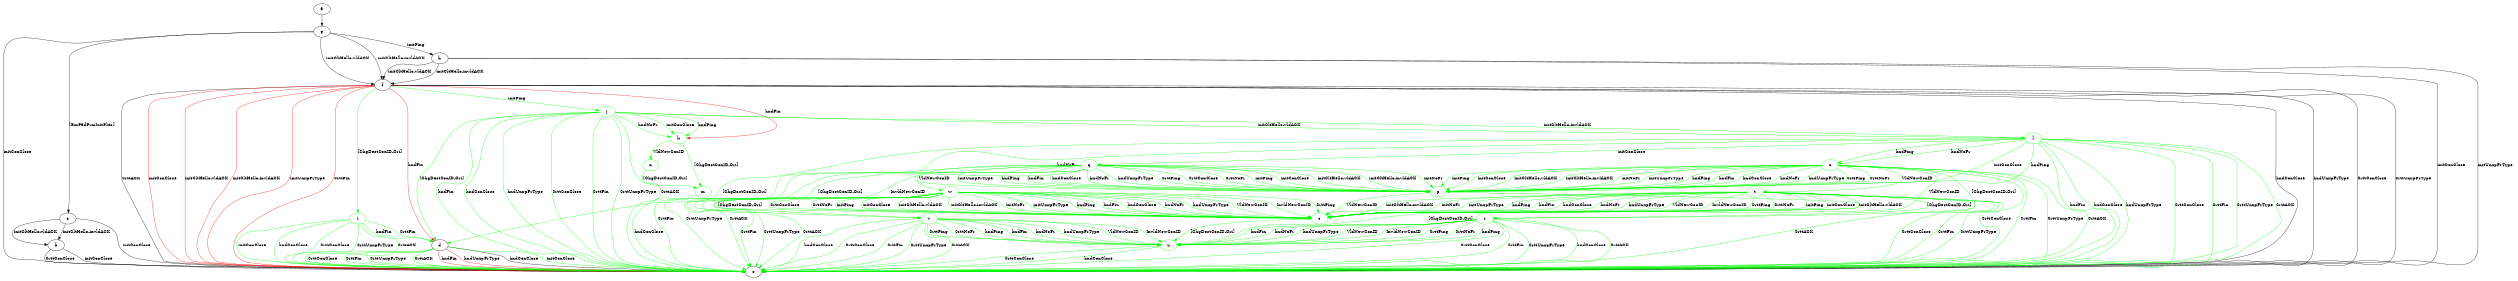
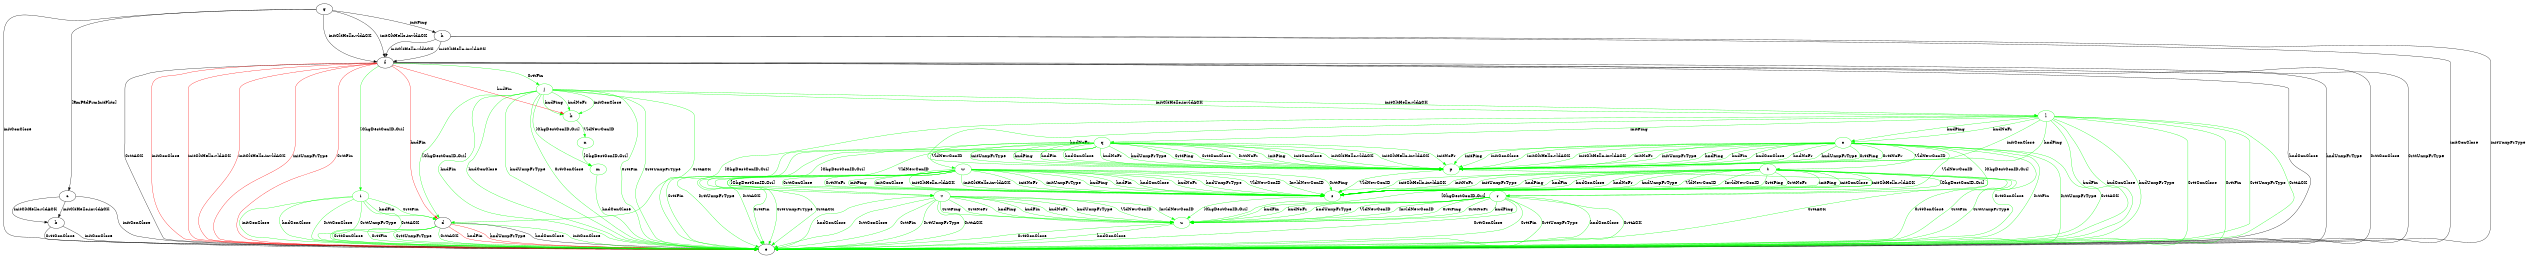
node "a": removed
edge "f" -> "j": label "initPing " -> "0rttFin "
edge "l" -> "q": label "initConClose " -> "initPing "
edge "k" -> "m": now "j" -> "m"
edge "q" -> "s": label "InvldNewConID " -> "VldNewConID "
